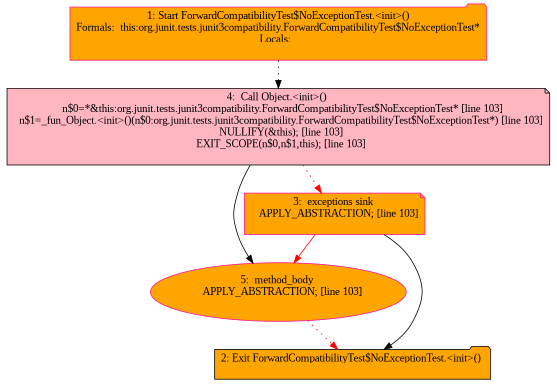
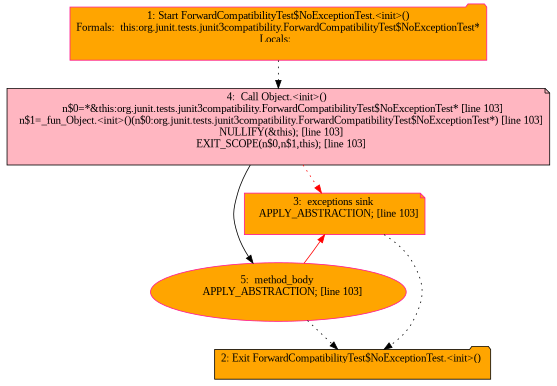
edge "3:  exceptions sink APPLY_ABSTRACTION; [line 103]" -> "5:  method_body APPLY_ABSTRACTION; [line 103]": reversed
edge "3:  exceptions sink APPLY_ABSTRACTION; [line 103]" -> "2: Exit ForwardCompatibilityTest$NoExceptionTest.<init>()": style solid -> dotted
edge "5:  method_body APPLY_ABSTRACTION; [line 103]" -> "2: Exit ForwardCompatibilityTest$NoExceptionTest.<init>()": color red -> black
